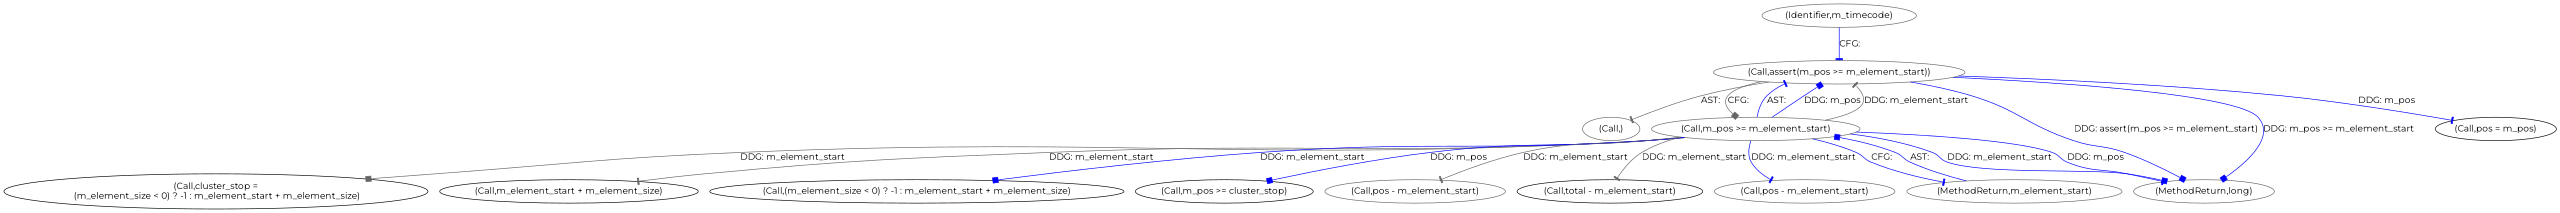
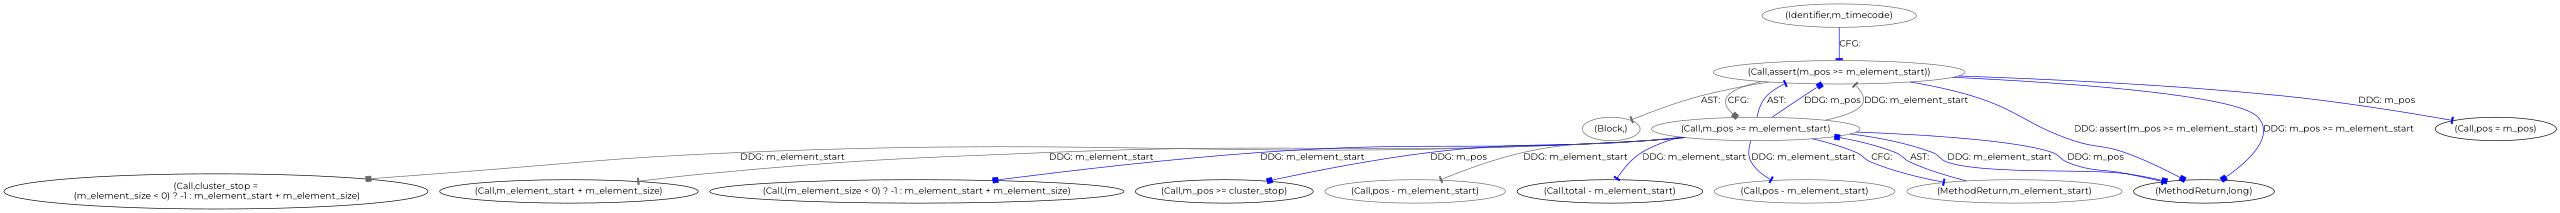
node "(Call,)": label "(Call,)" -> "(Block,)"
edge "(Call,m_pos >= m_element_start)" -> "(Call,total - m_element_start)": color gray40 -> blue
node "(MethodReturn,long)": color gray40 -> black
